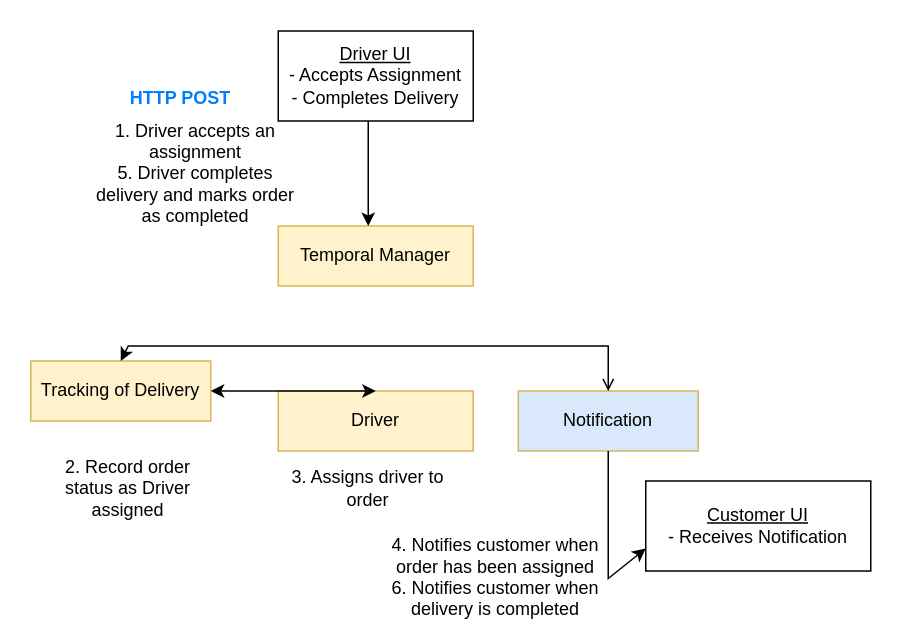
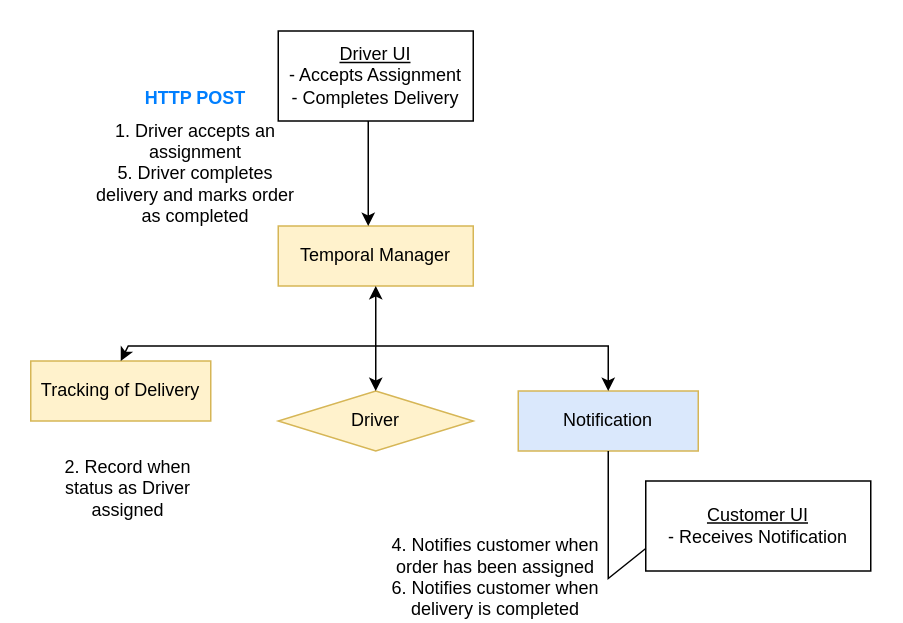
node "HTTP POST": moved (181, 98) -> (196, 98)
edge "Tracking of Delivery" -- "Notification": arrowhead open -> classic
edge "Tracking of Delivery" -- "Driver": now "Temporal Manager" -- "Driver"
node "Driver": shape rectangle -> diamond
node "2. Record order status as Driver assigned": label "2. Record order status as Driver assigned" -> "2. Record when status as Driver assigned"
node "3. Assigns driver to order": removed
edge "Notification" -> "Customer UI - Receives Notification": arrowhead classic -> none
